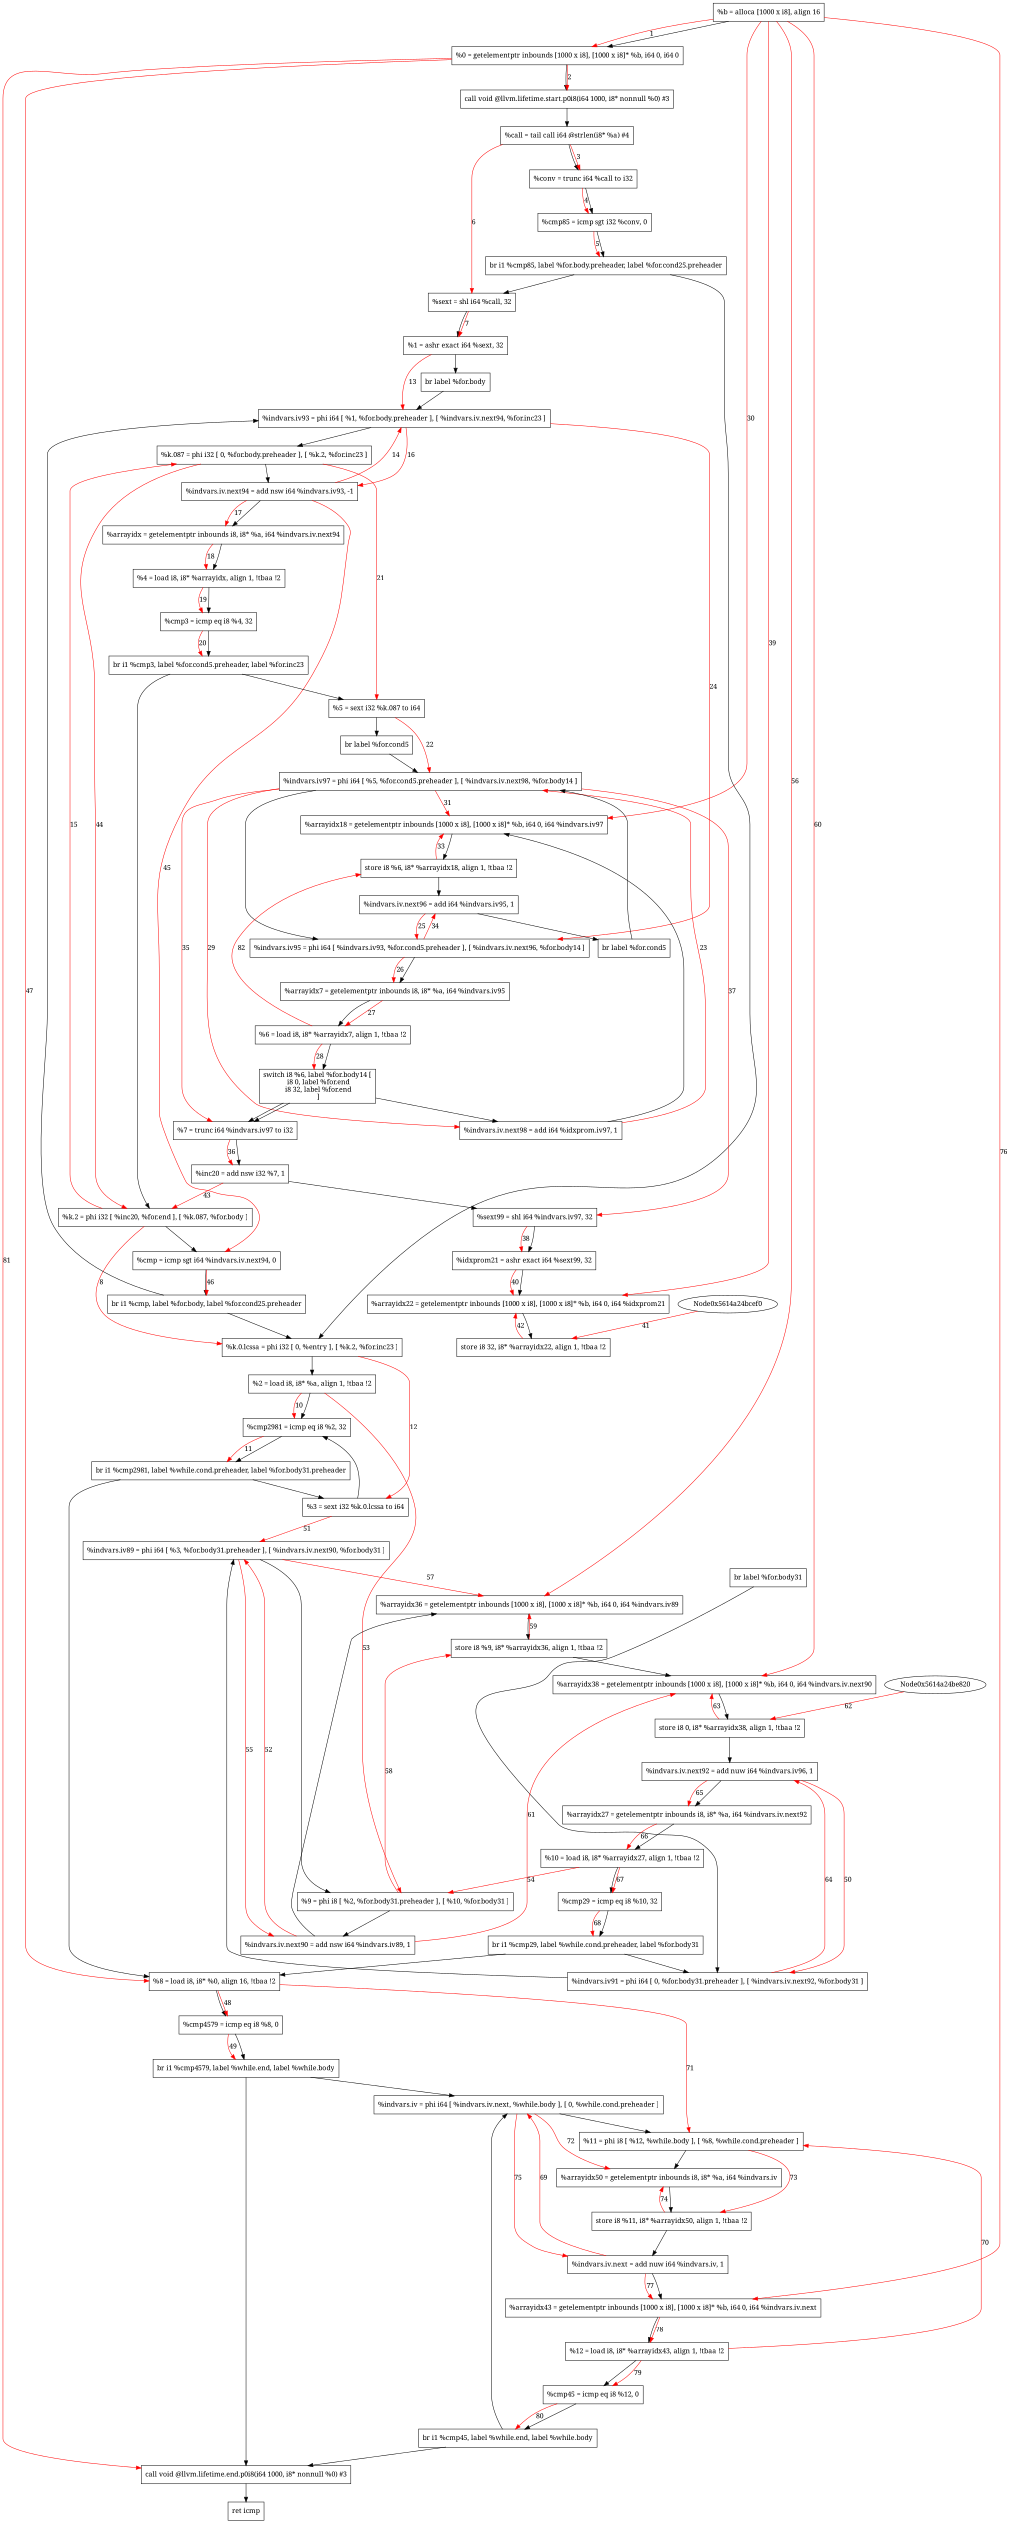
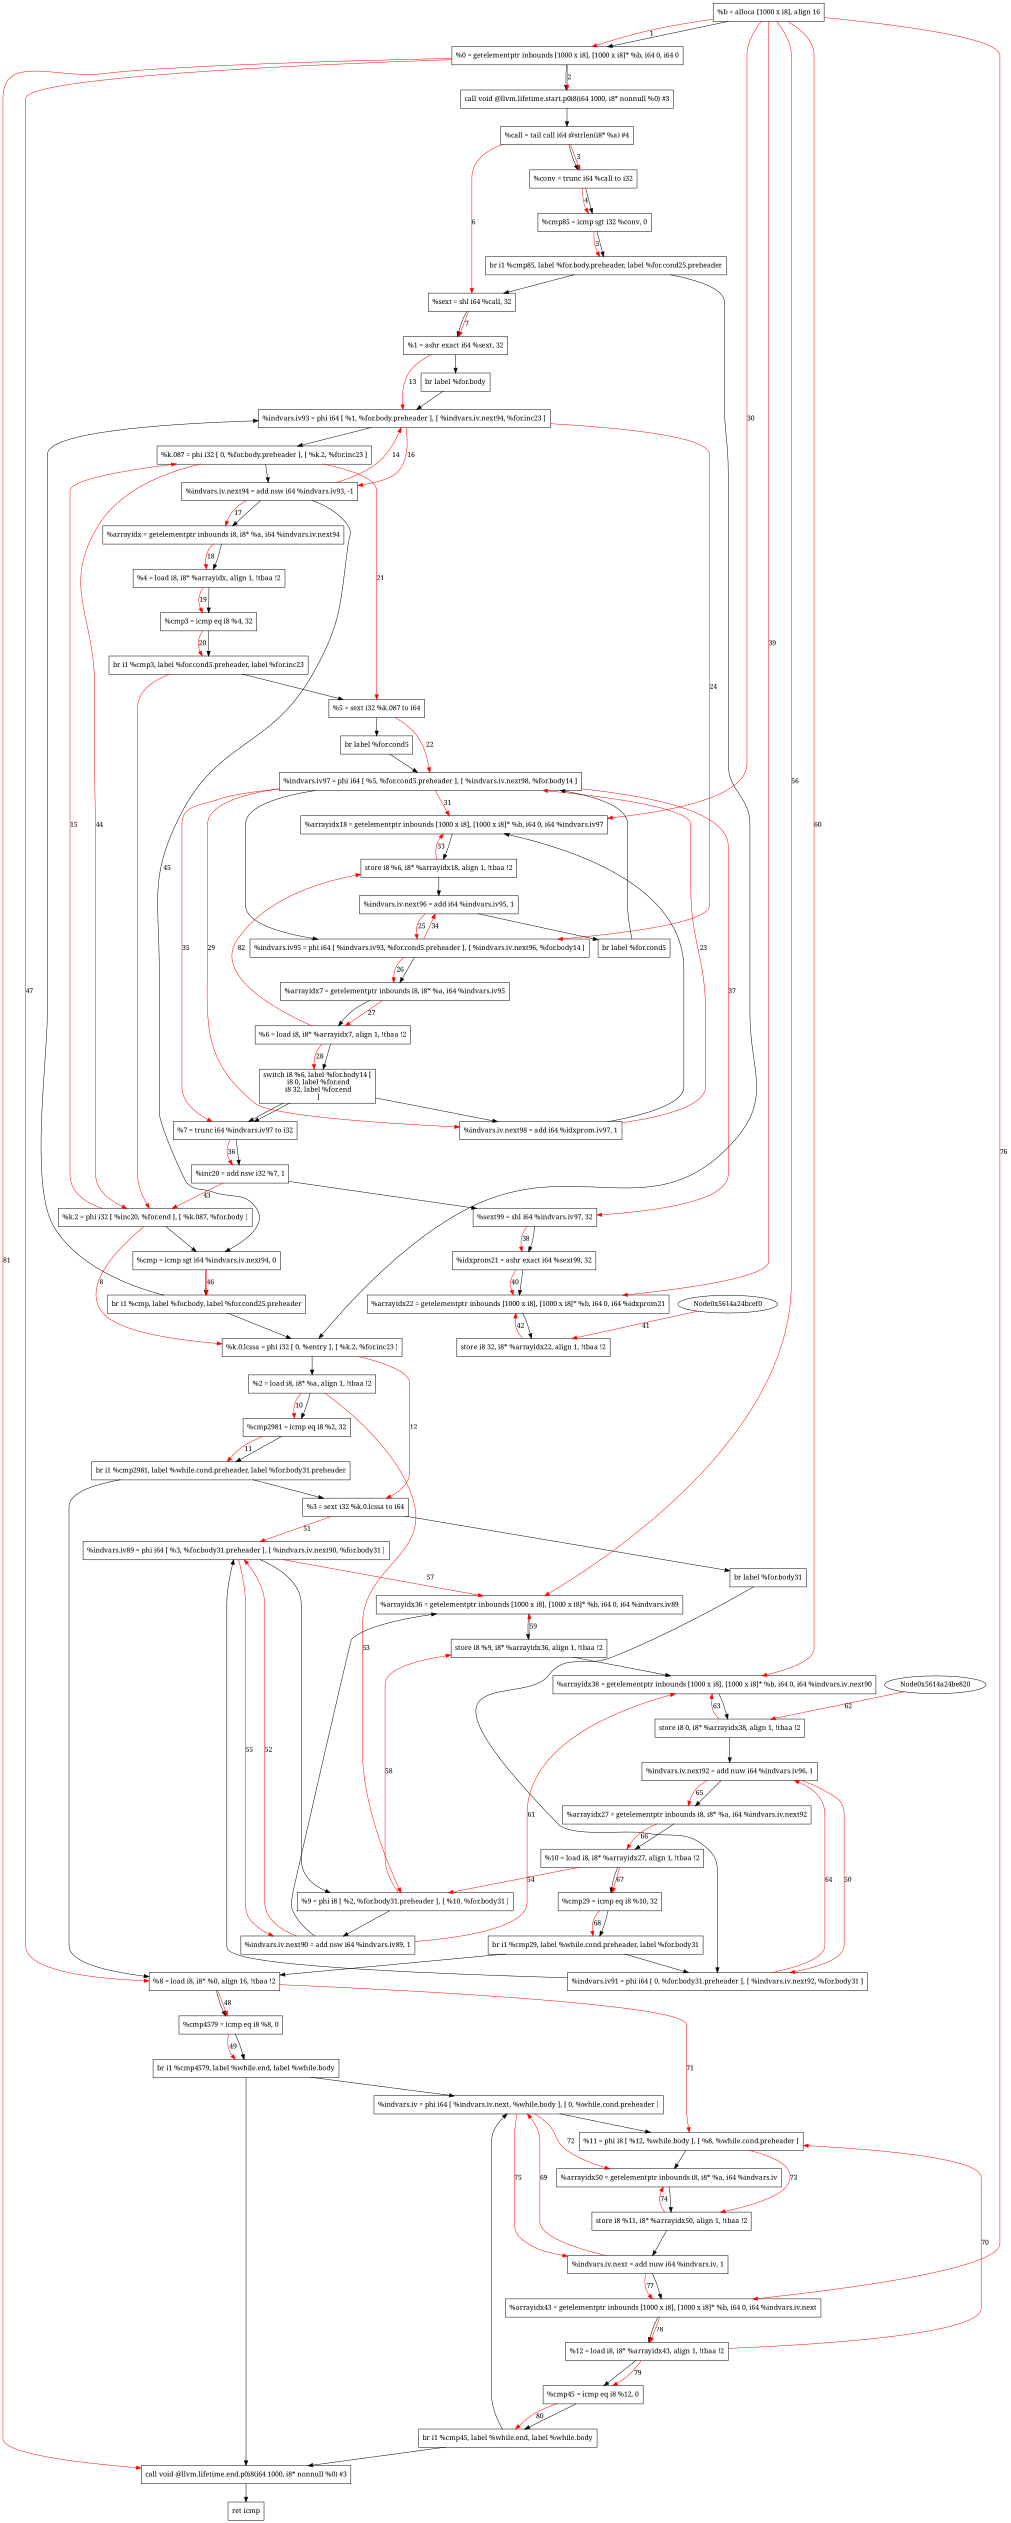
edge "%indvars.iv.next94 = add nsw i64 %indvars.iv93, -1" -> "%cmp = icmp sgt i64 %indvars.iv.next94, 0": color red -> black
edge "br i1 %cmp3, label %for.cond5.preheader, label %for.inc23" -> "%k.2 = phi i32 [ %inc20, %for.end ], [ %k.087, %for.body ]": color black -> red
edge "%3 = sext i32 %k.0.lcssa to i64" -> "%cmp2981 = icmp eq i8 %2, 32": now "%3 = sext i32 %k.0.lcssa to i64" -> "br label %for.body31"
